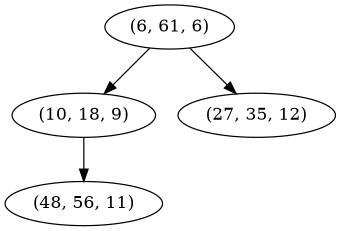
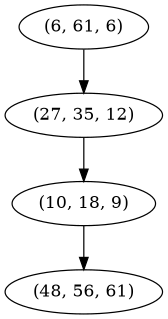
edge "(6, 61, 6)" -> "(10, 18, 9)": now "(27, 35, 12)" -> "(10, 18, 9)"
node "(48, 56, 11)": label "(48, 56, 11)" -> "(48, 56, 61)"
